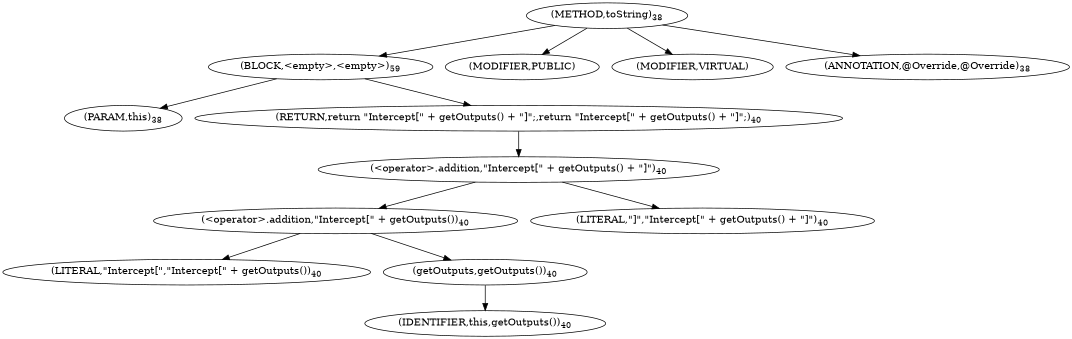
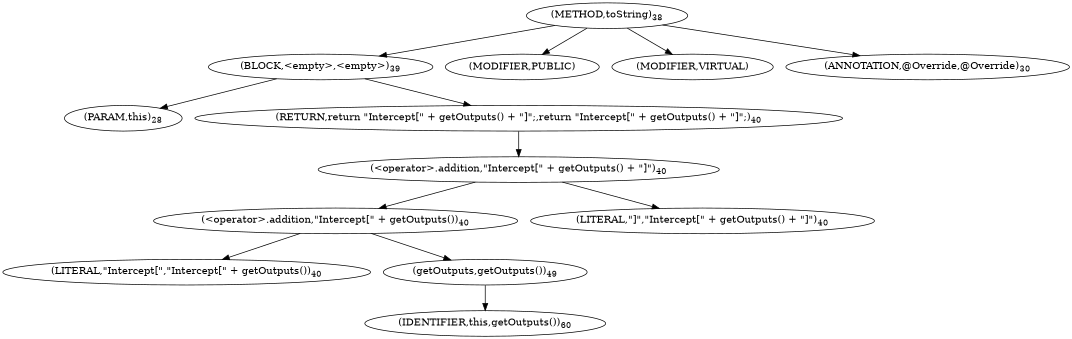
node "(BLOCK,<empty>,<empty>)": text "59" -> "39"
node "(ANNOTATION,@Override,@Override)": text "38" -> "30"
node "(PARAM,this)": text "38" -> "28"
node "(getOutputs,getOutputs())": text "40" -> "49"
node "(IDENTIFIER,this,getOutputs())": text "40" -> "60"
